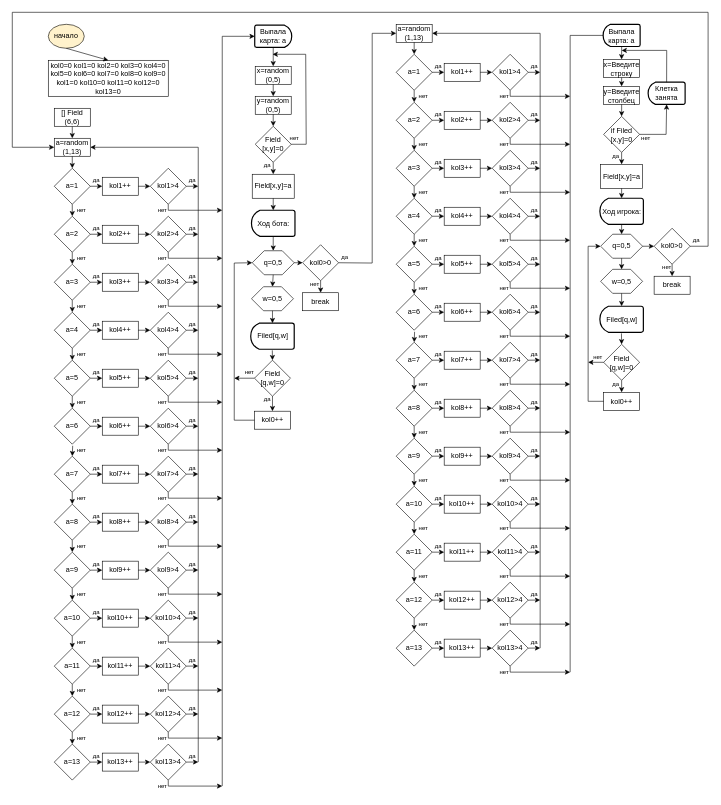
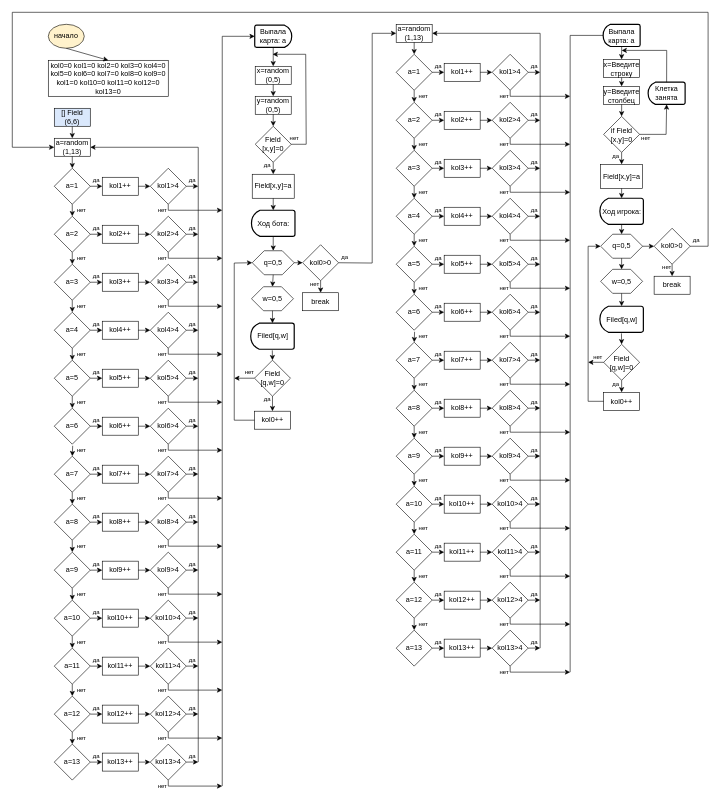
node "[] Field (6,6)": fillcolor #ffffff -> #dae8fc
node "if Filed [x,y]=0": label "if Filed [x,y]=0" -> "if Field [x,y]=0"
